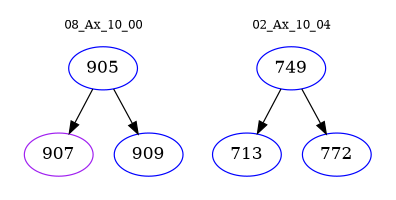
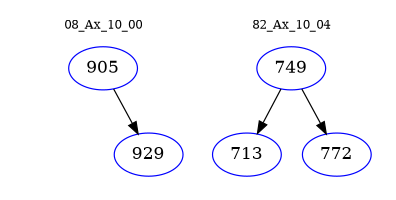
cluster "02_Ax_10_04": label "02_Ax_10_04" -> "82_Ax_10_04"
node "907": removed
node "909": label "909" -> "929"
